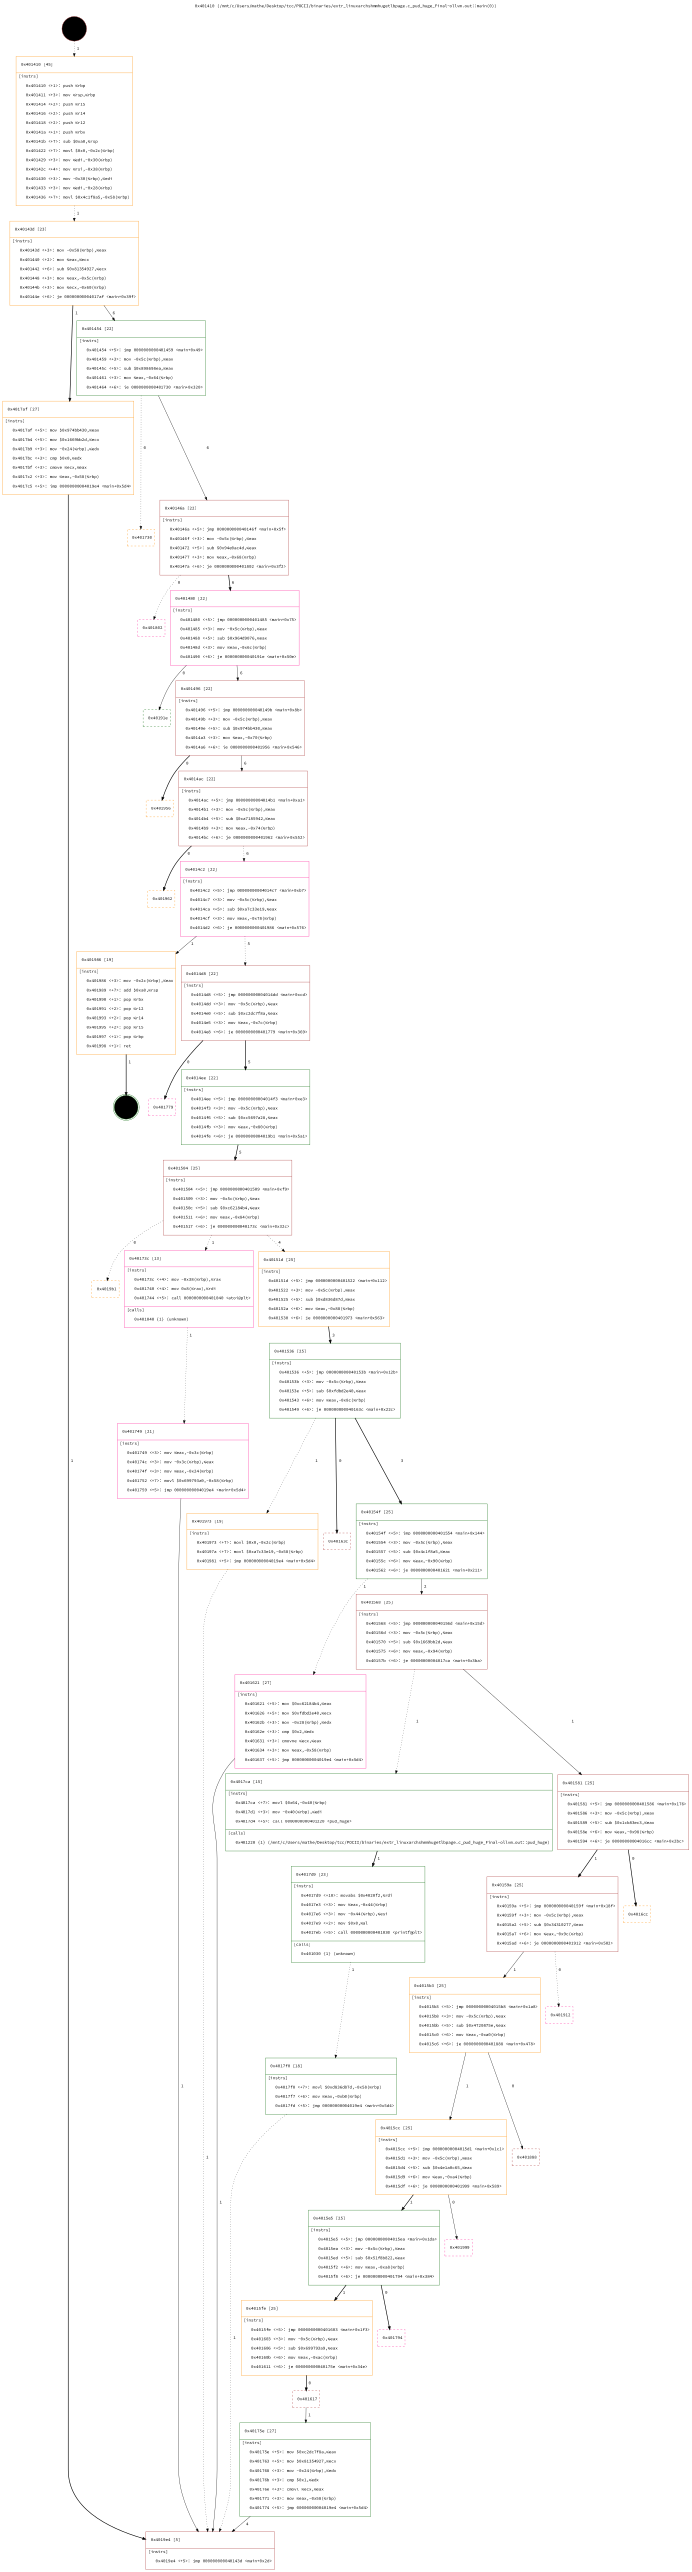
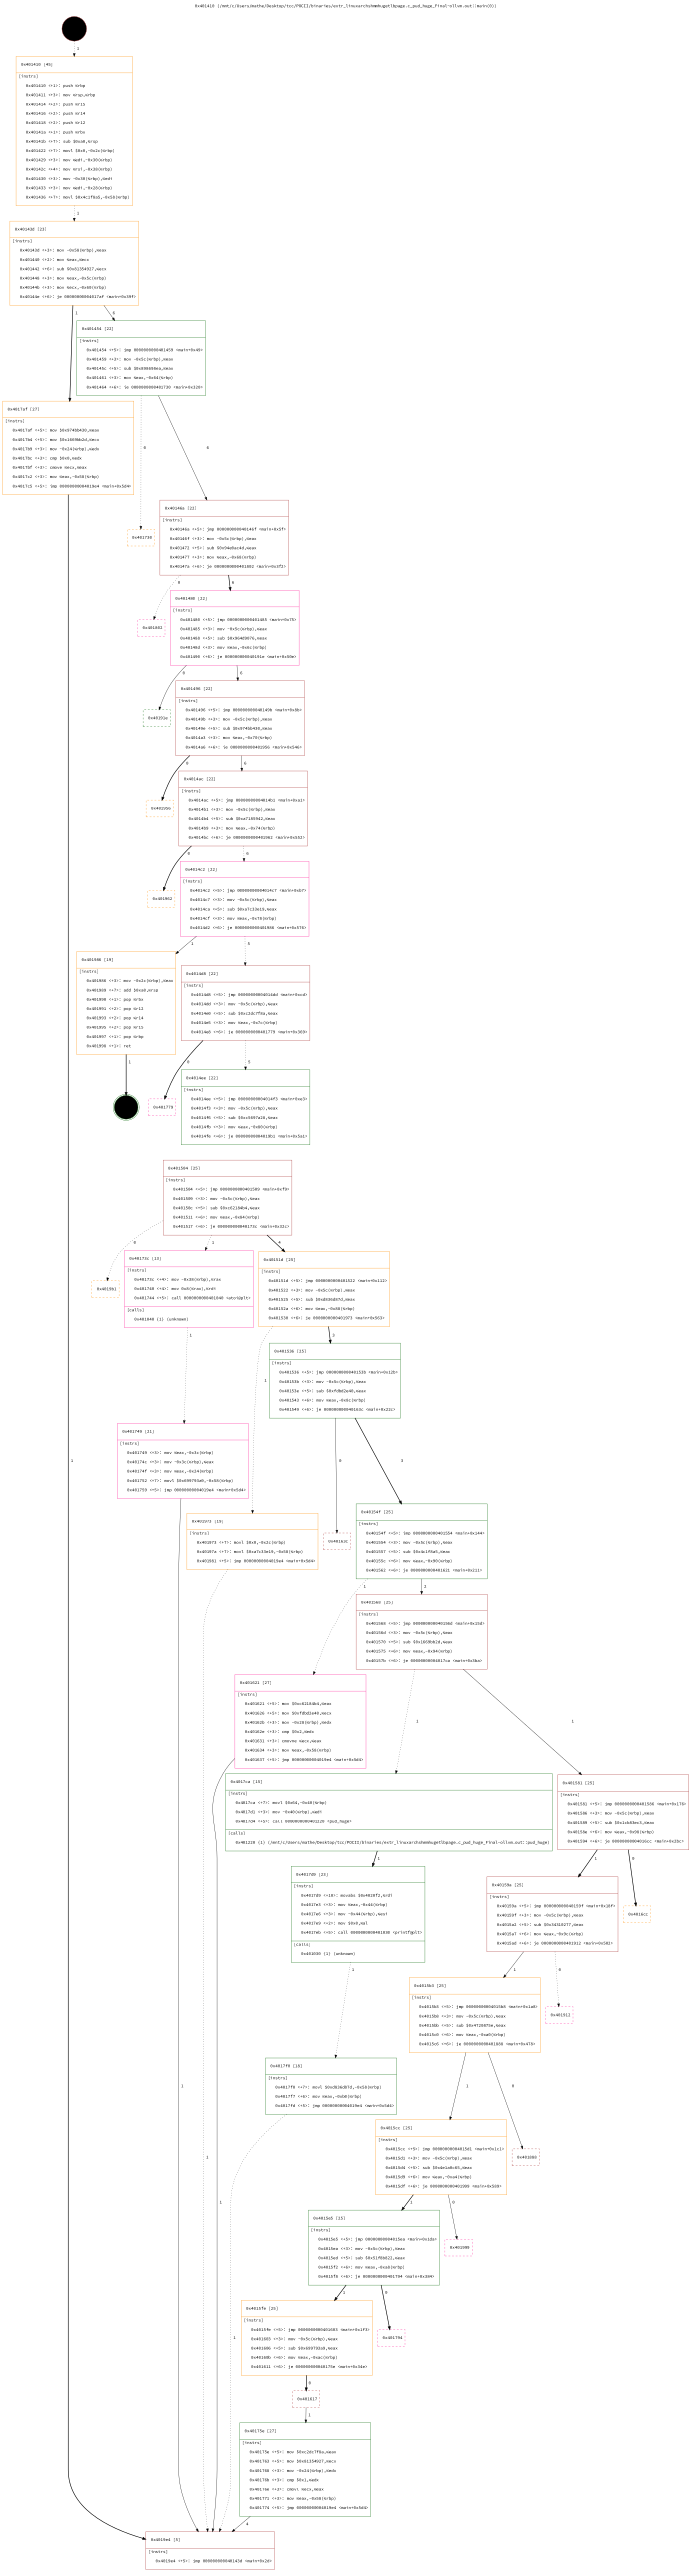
edge "0x4014d8 [22]" -> "0x4014ee [22]": style bold -> dotted
edge "0x4014ee [22]" -> "0x401504 [25]": removed, label "5"
edge "0x401504 [25]" -> "0x40151d [25]": style dotted -> bold
edge "0x401536 [25]" -> "0x401973 [19]": now "0x40151d [25]" -> "0x401973 [19]"
edge "0x401536 [25]" -> "0x40163c": style bold -> solid
